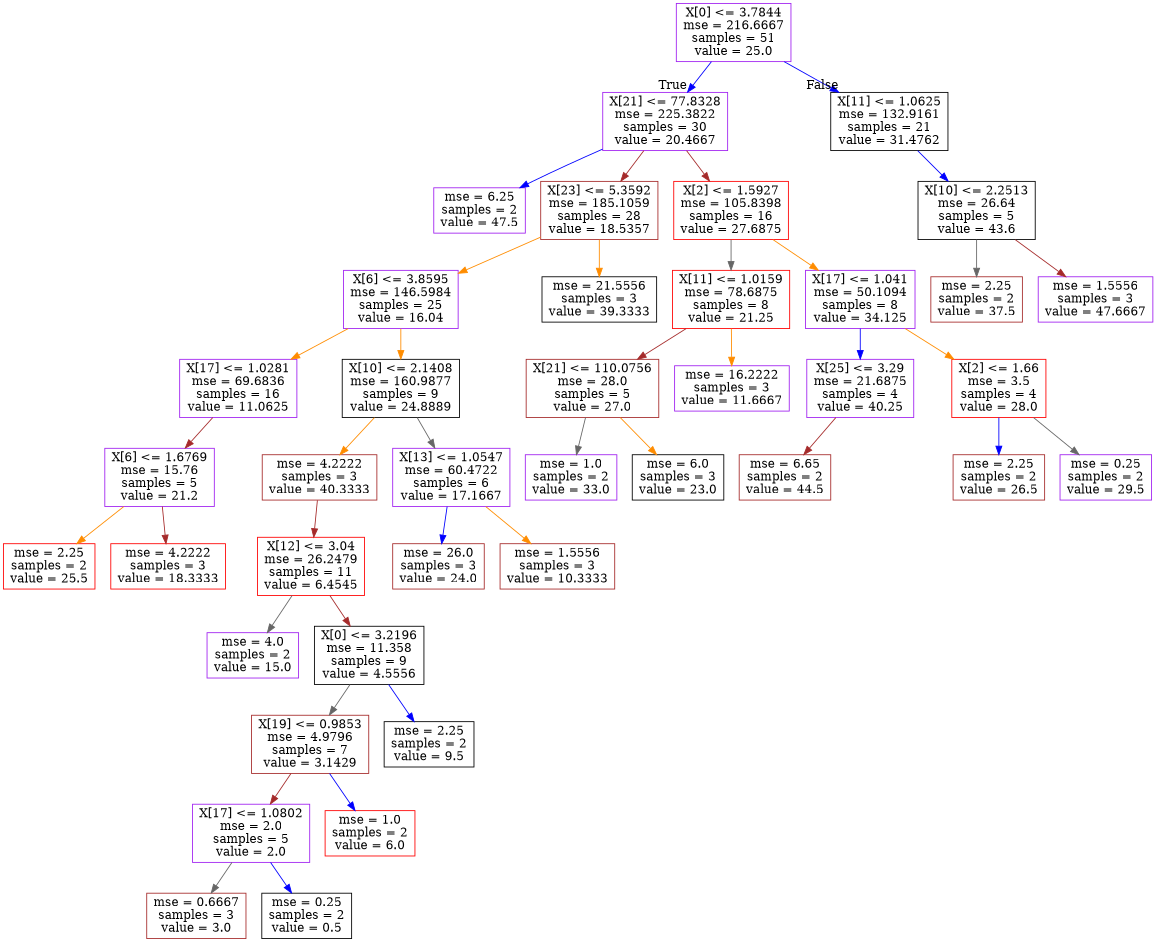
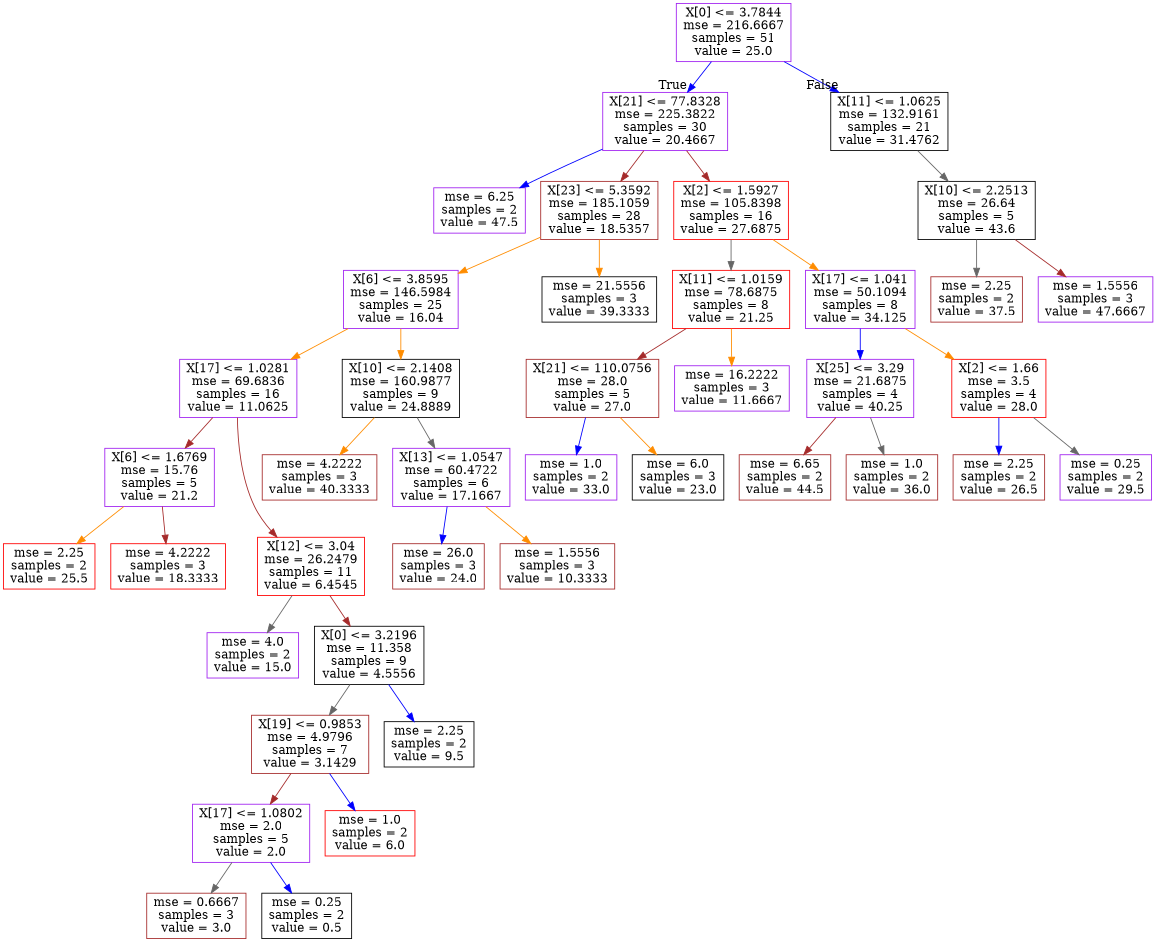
edge "X[11] <= 1.0625 mse = 132.9161 samples = 21 value = 31.4762" -> "X[10] <= 2.2513 mse = 26.64 samples = 5 value = 43.6": color blue -> gray40
edge "X[21] <= 110.0756 mse = 28.0 samples = 5 value = 27.0" -> "mse = 1.0 samples = 2 value = 33.0": color gray40 -> blue
node "mse = 1.0 samples = 2 value = 36.0": added
edge "mse = 4.2222 samples = 3 value = 40.3333" -> "X[12] <= 3.04 mse = 26.2479 samples = 11 value = 6.4545": now "X[17] <= 1.0281 mse = 69.6836 samples = 16 value = 11.0625" -> "X[12] <= 3.04 mse = 26.2479 samples = 11 value = 6.4545"
